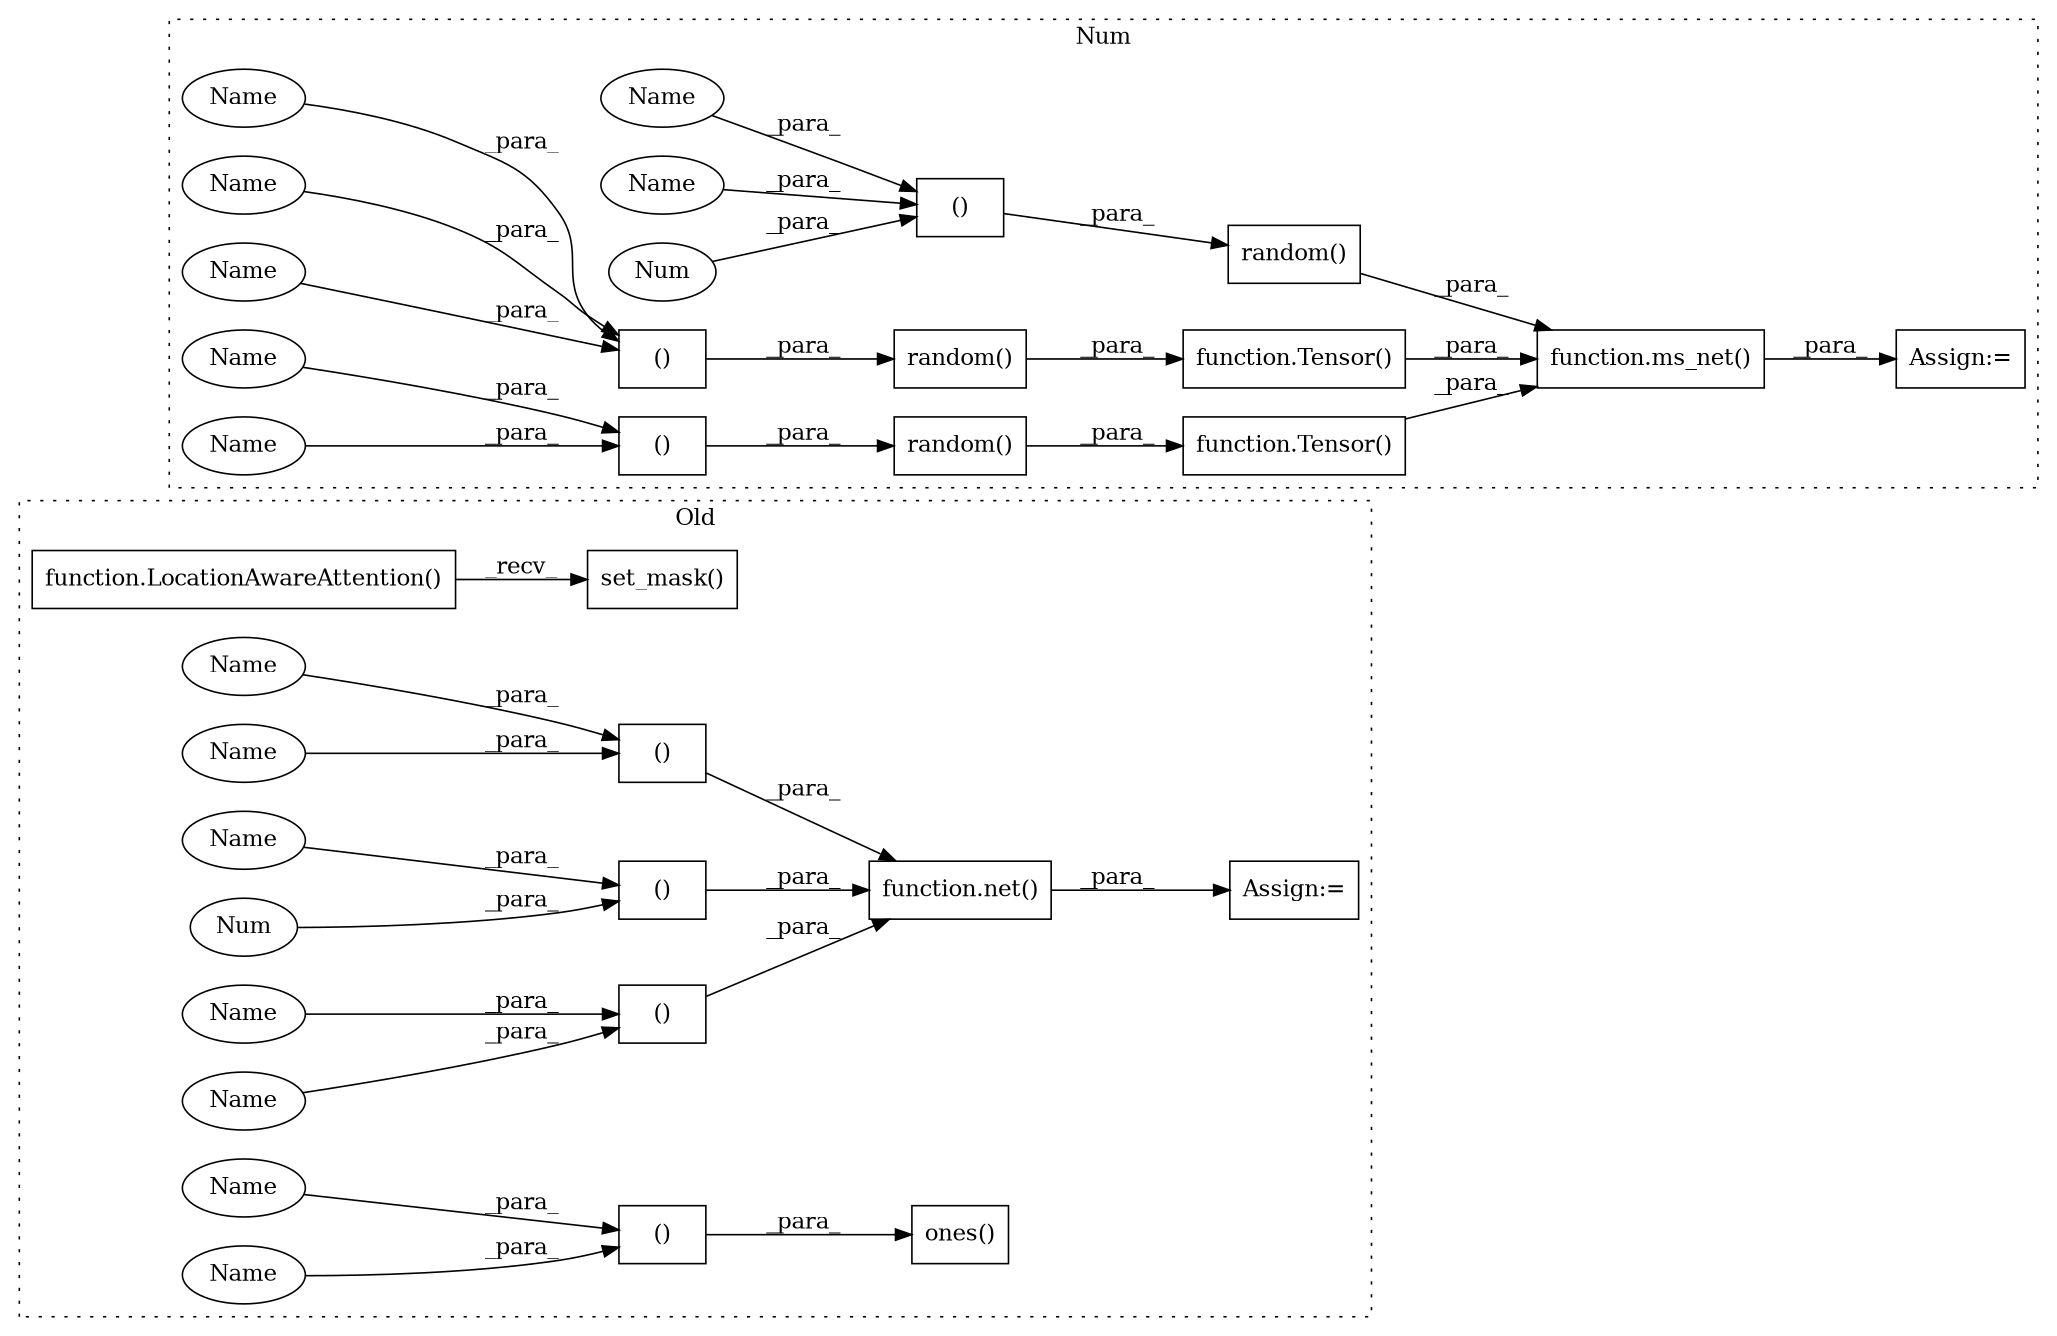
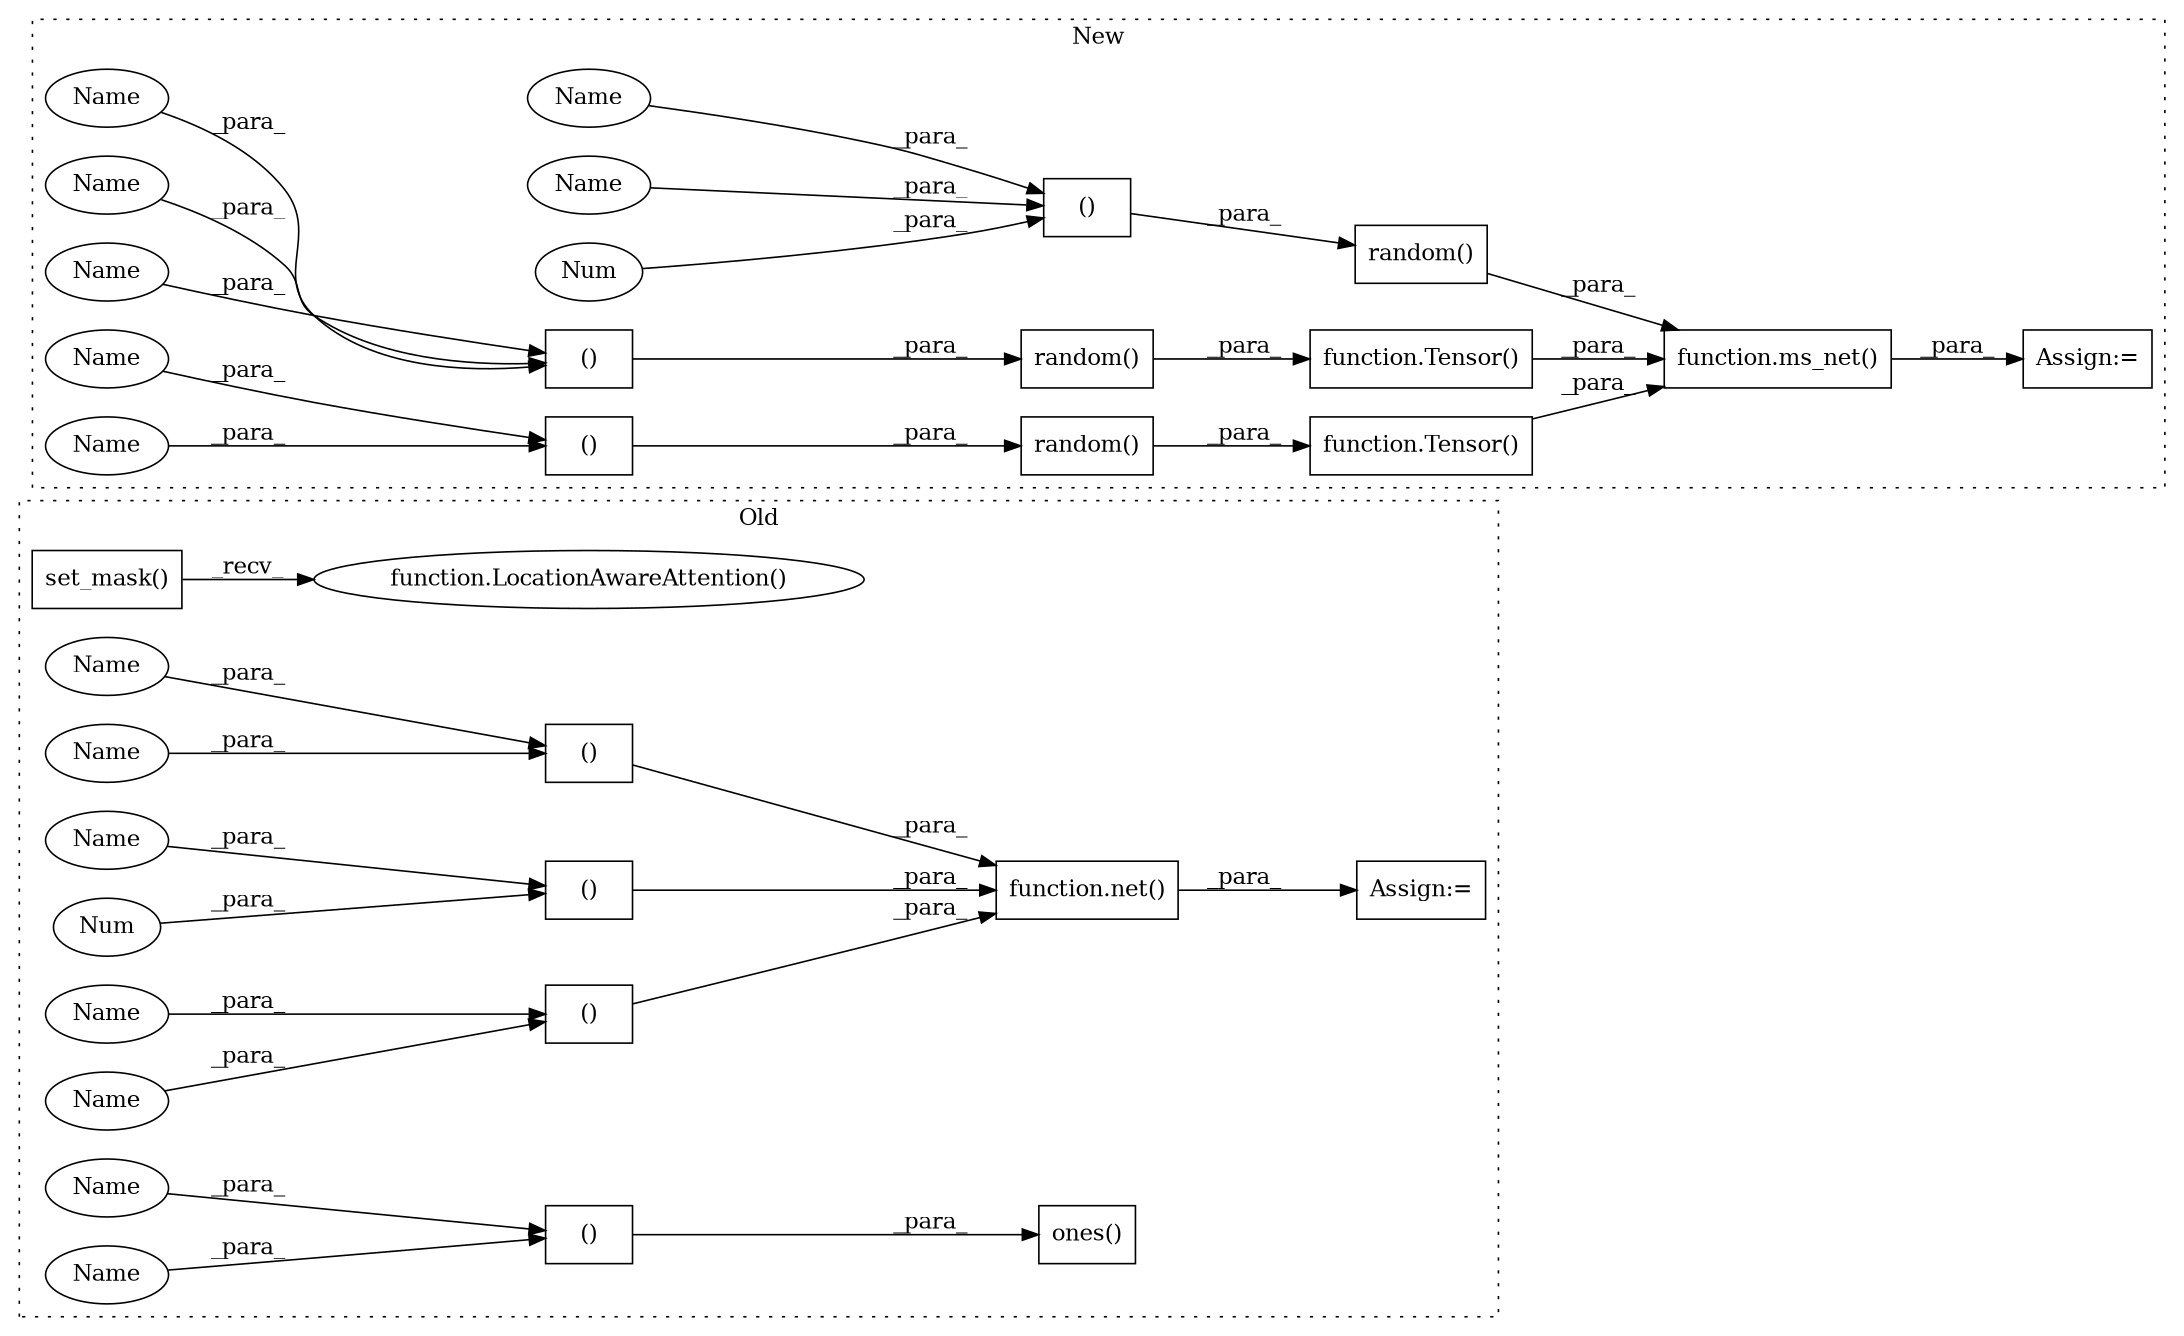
cluster "Num": label "Num" -> "New"
node "function.LocationAwareAttention()": shape box -> ellipse
edge "function.LocationAwareAttention()" -> "set_mask()": reversed
